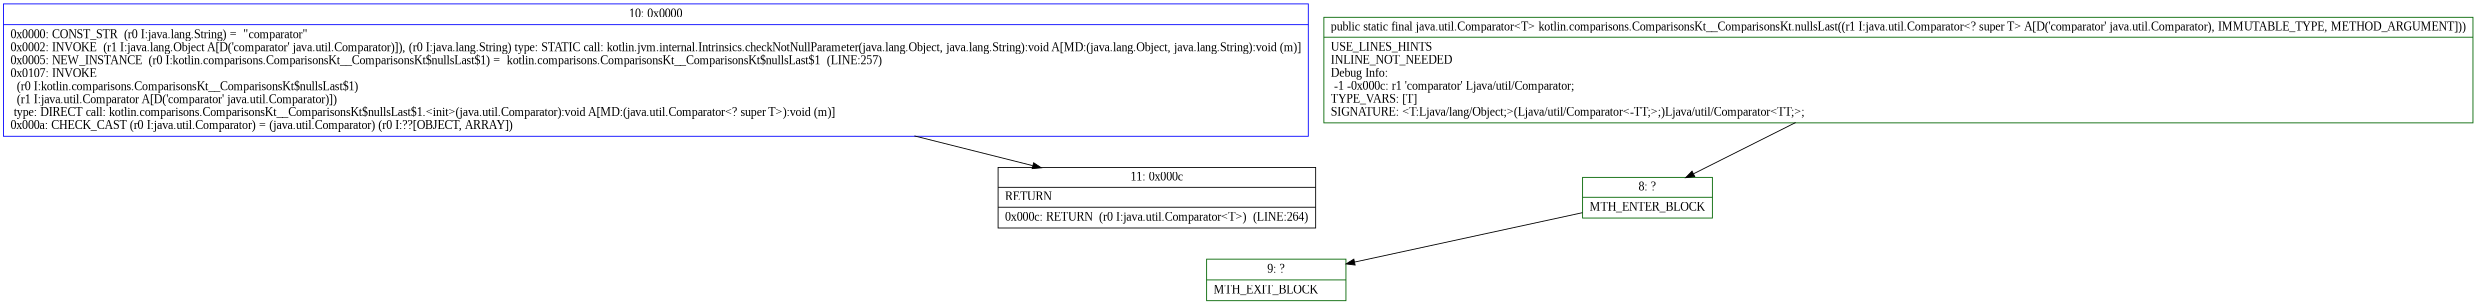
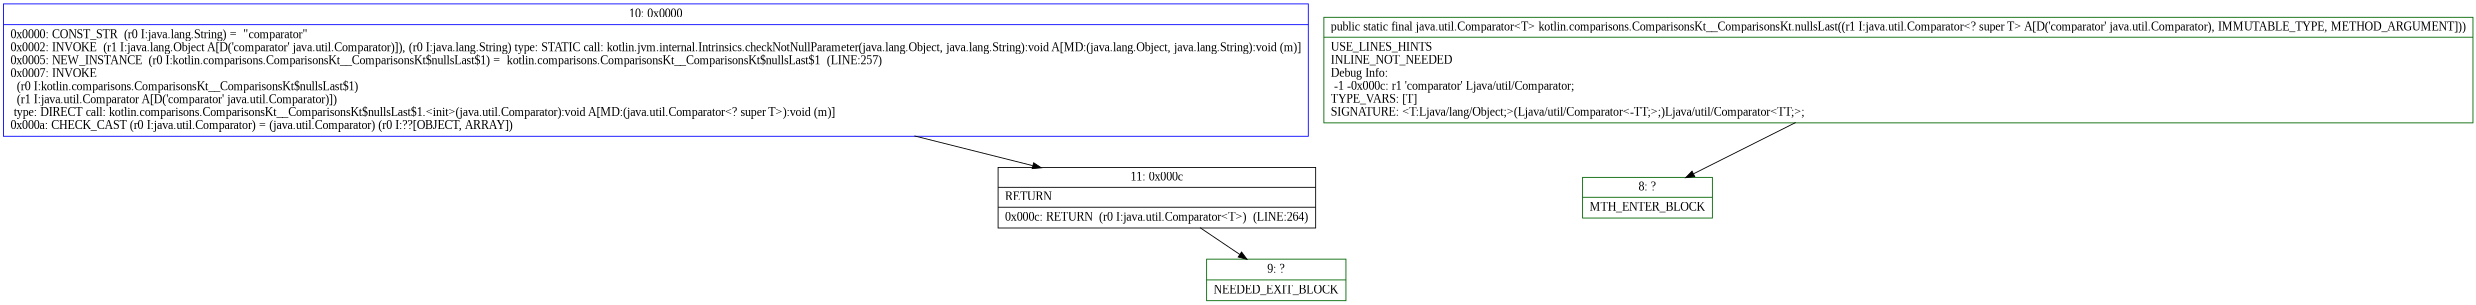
node "10: 0x0000": text "0x0107: INVOKE" -> "0x0007: INVOKE"
edge "8: ?" -> "9: ?": now "11: 0x000c" -> "9: ?"
node "9: ?": text "MTH_EXIT_BLOCK" -> "NEEDED_EXIT_BLOCK"
